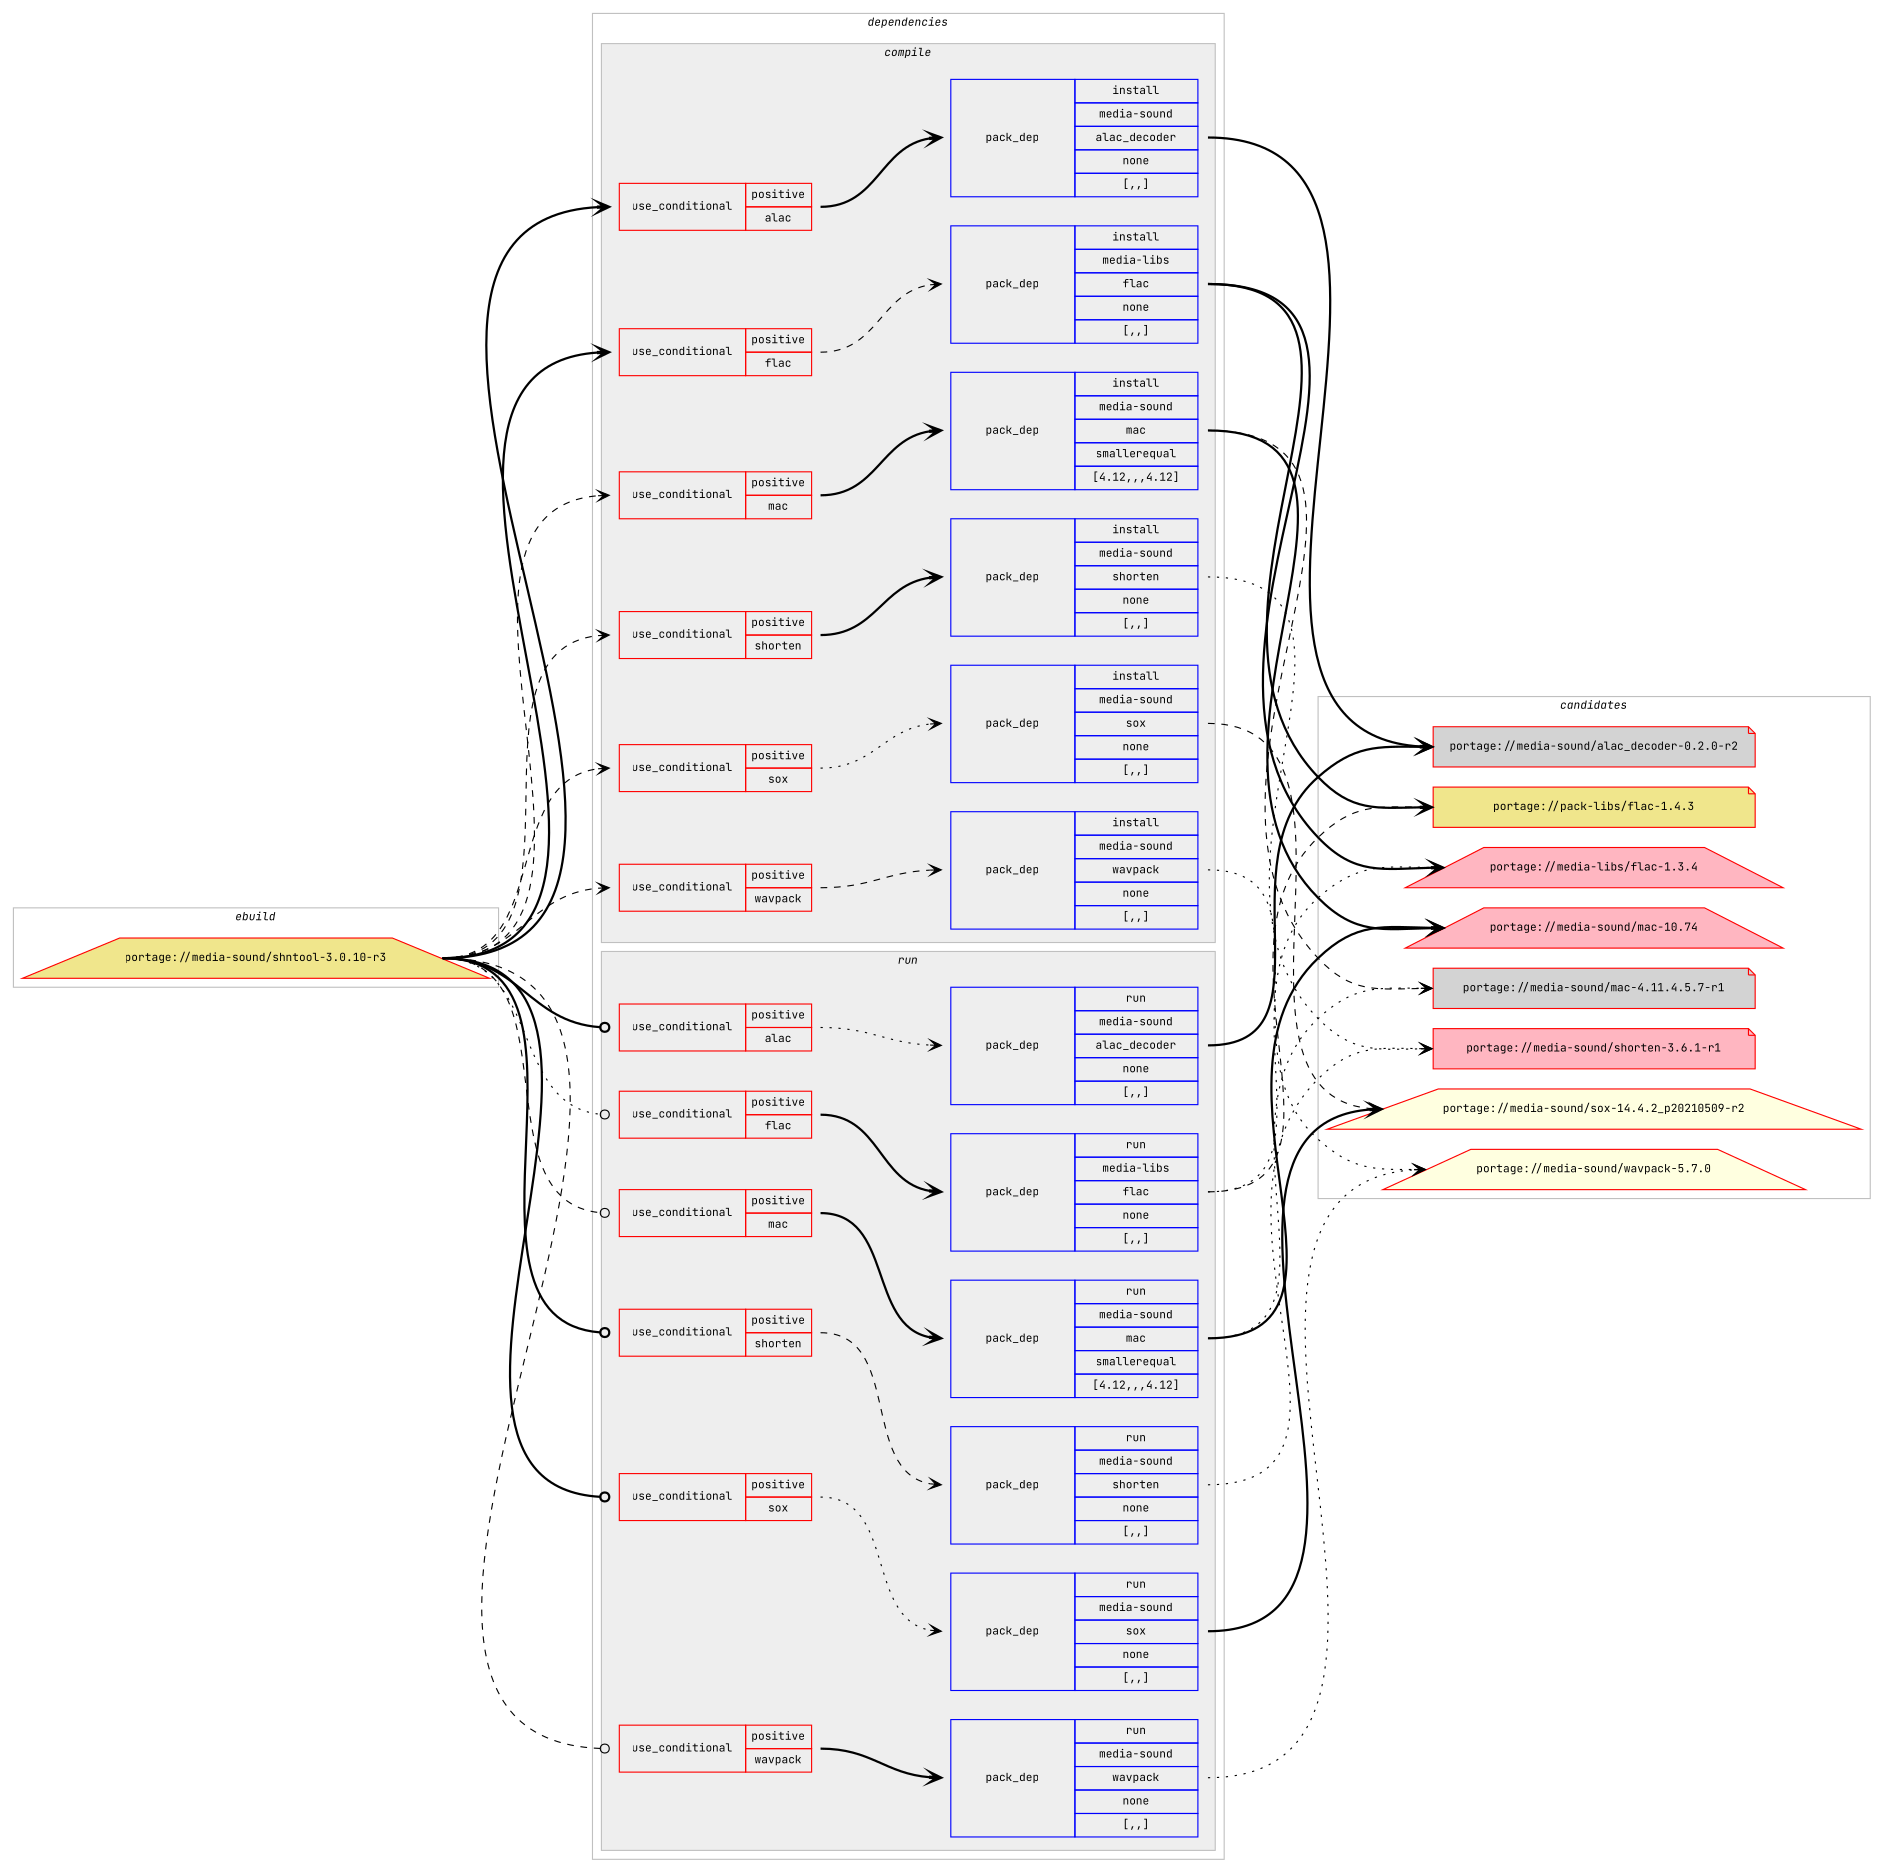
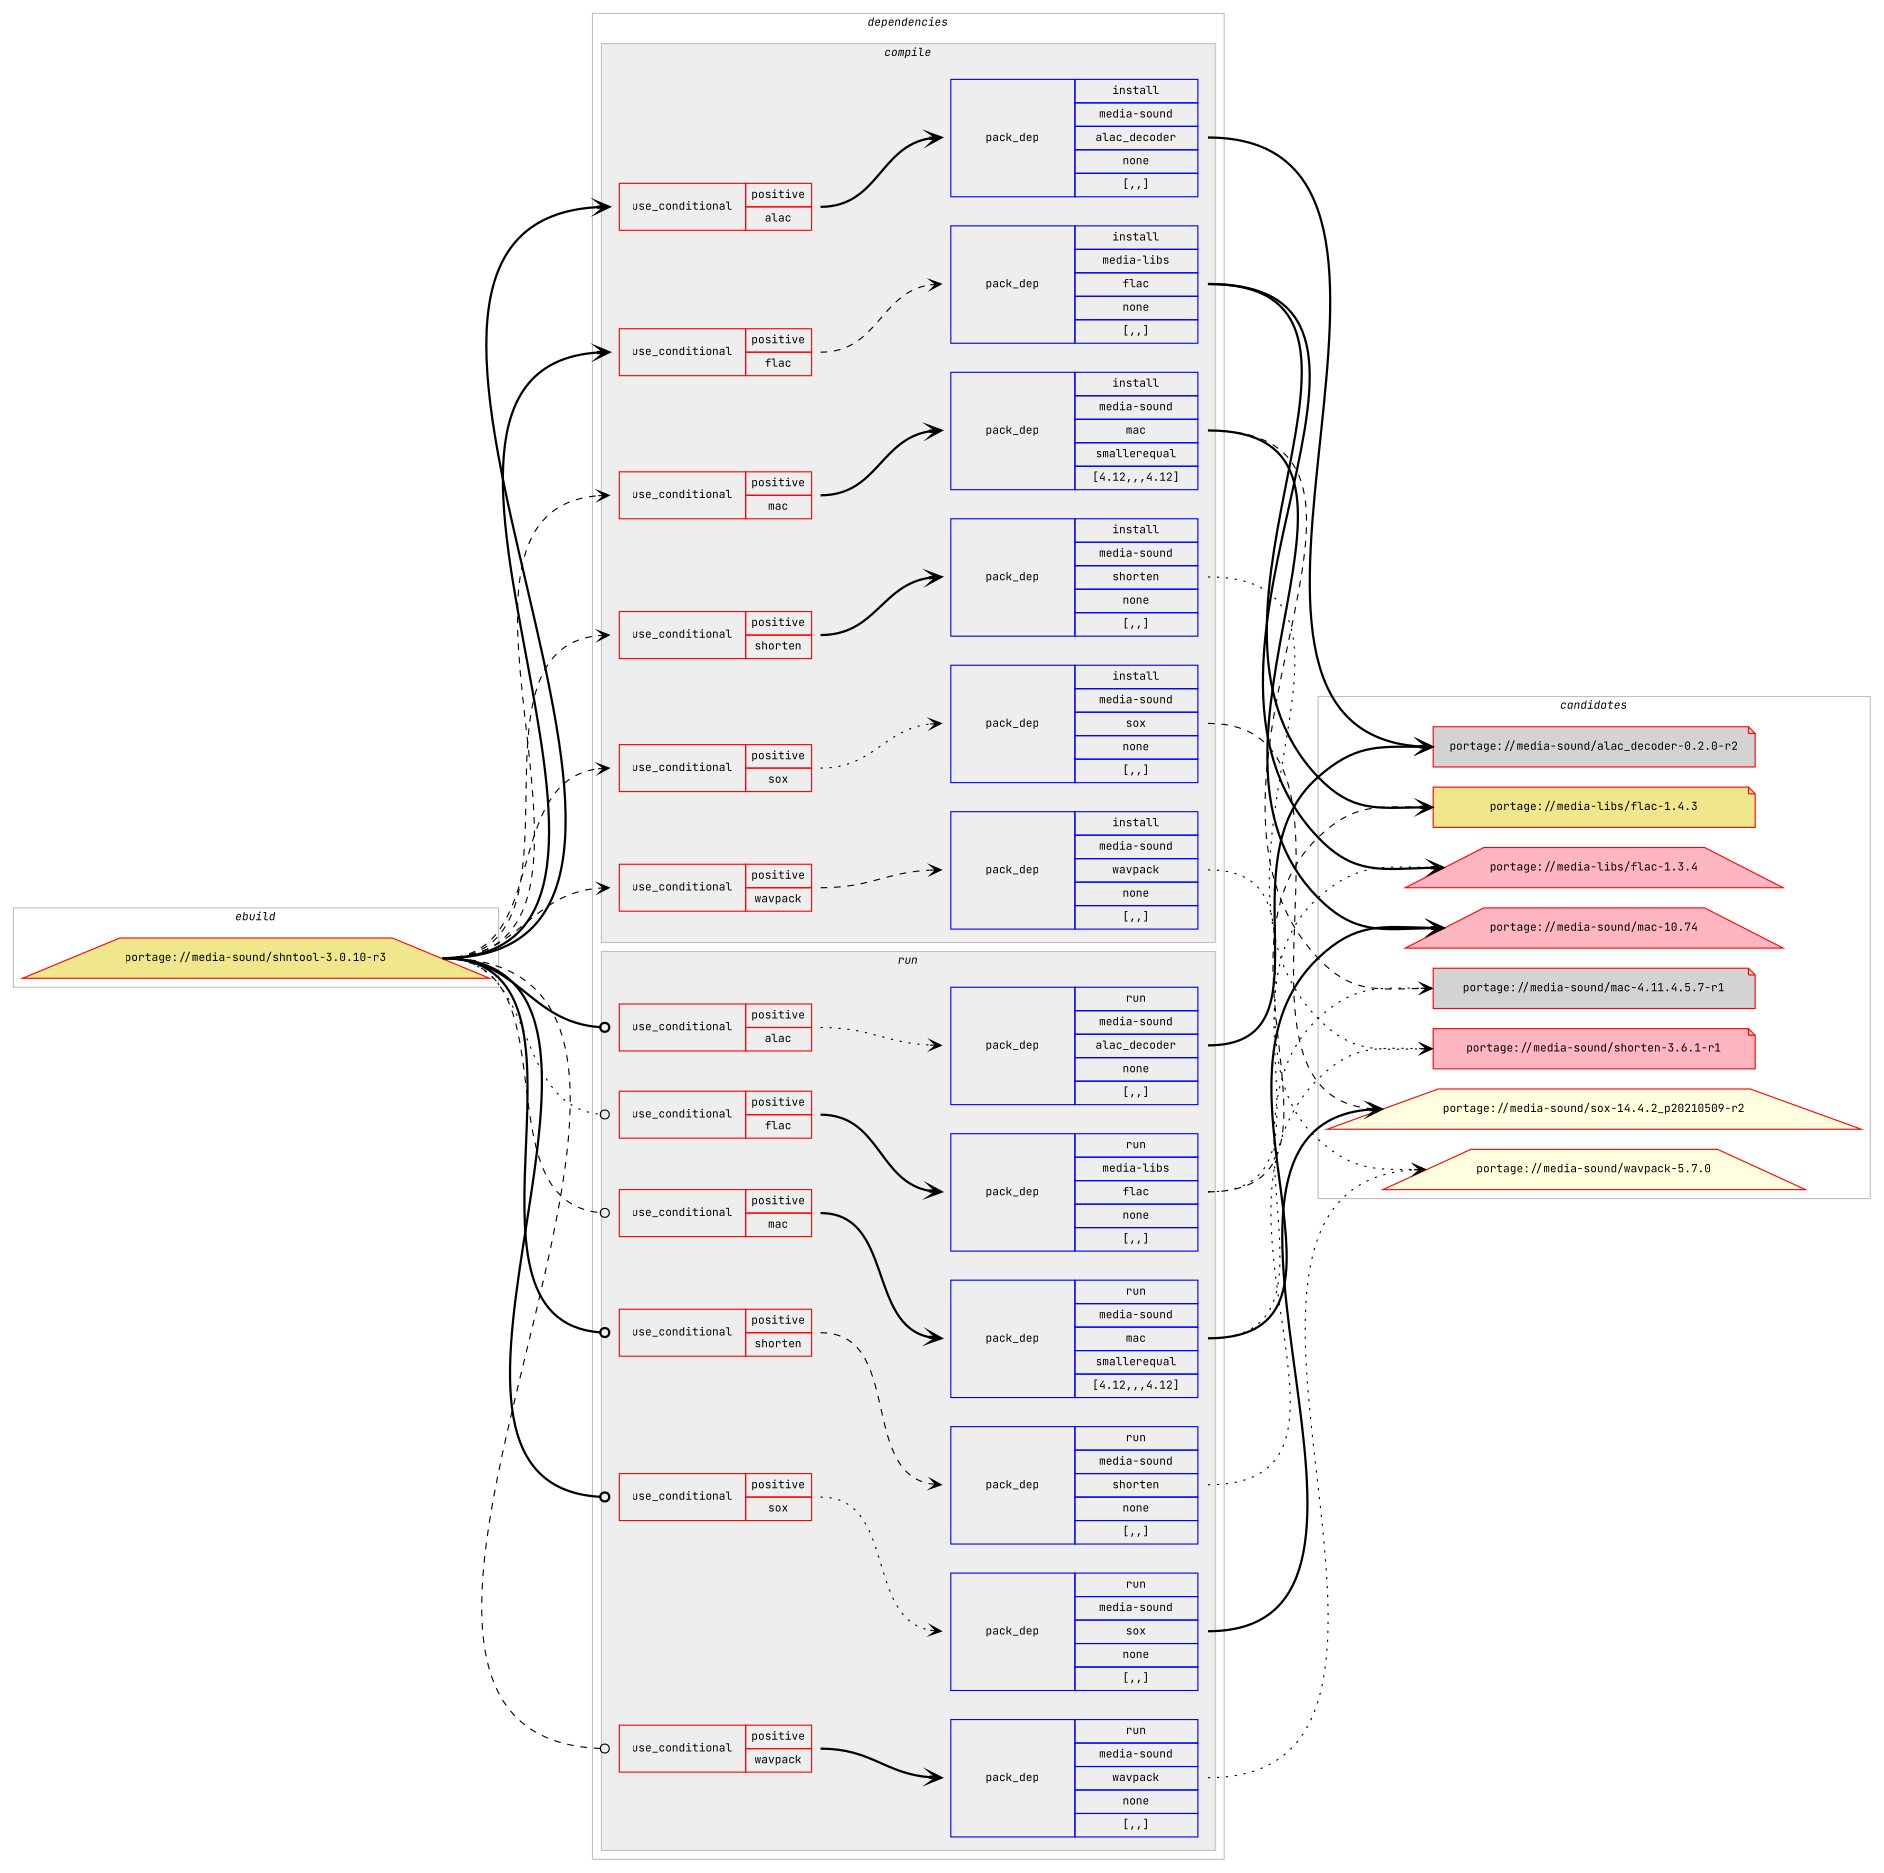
node "portage://pack-libs/flac-1.4.3": label "portage://pack-libs/flac-1.4.3" -> "portage://media-libs/flac-1.4.3"
